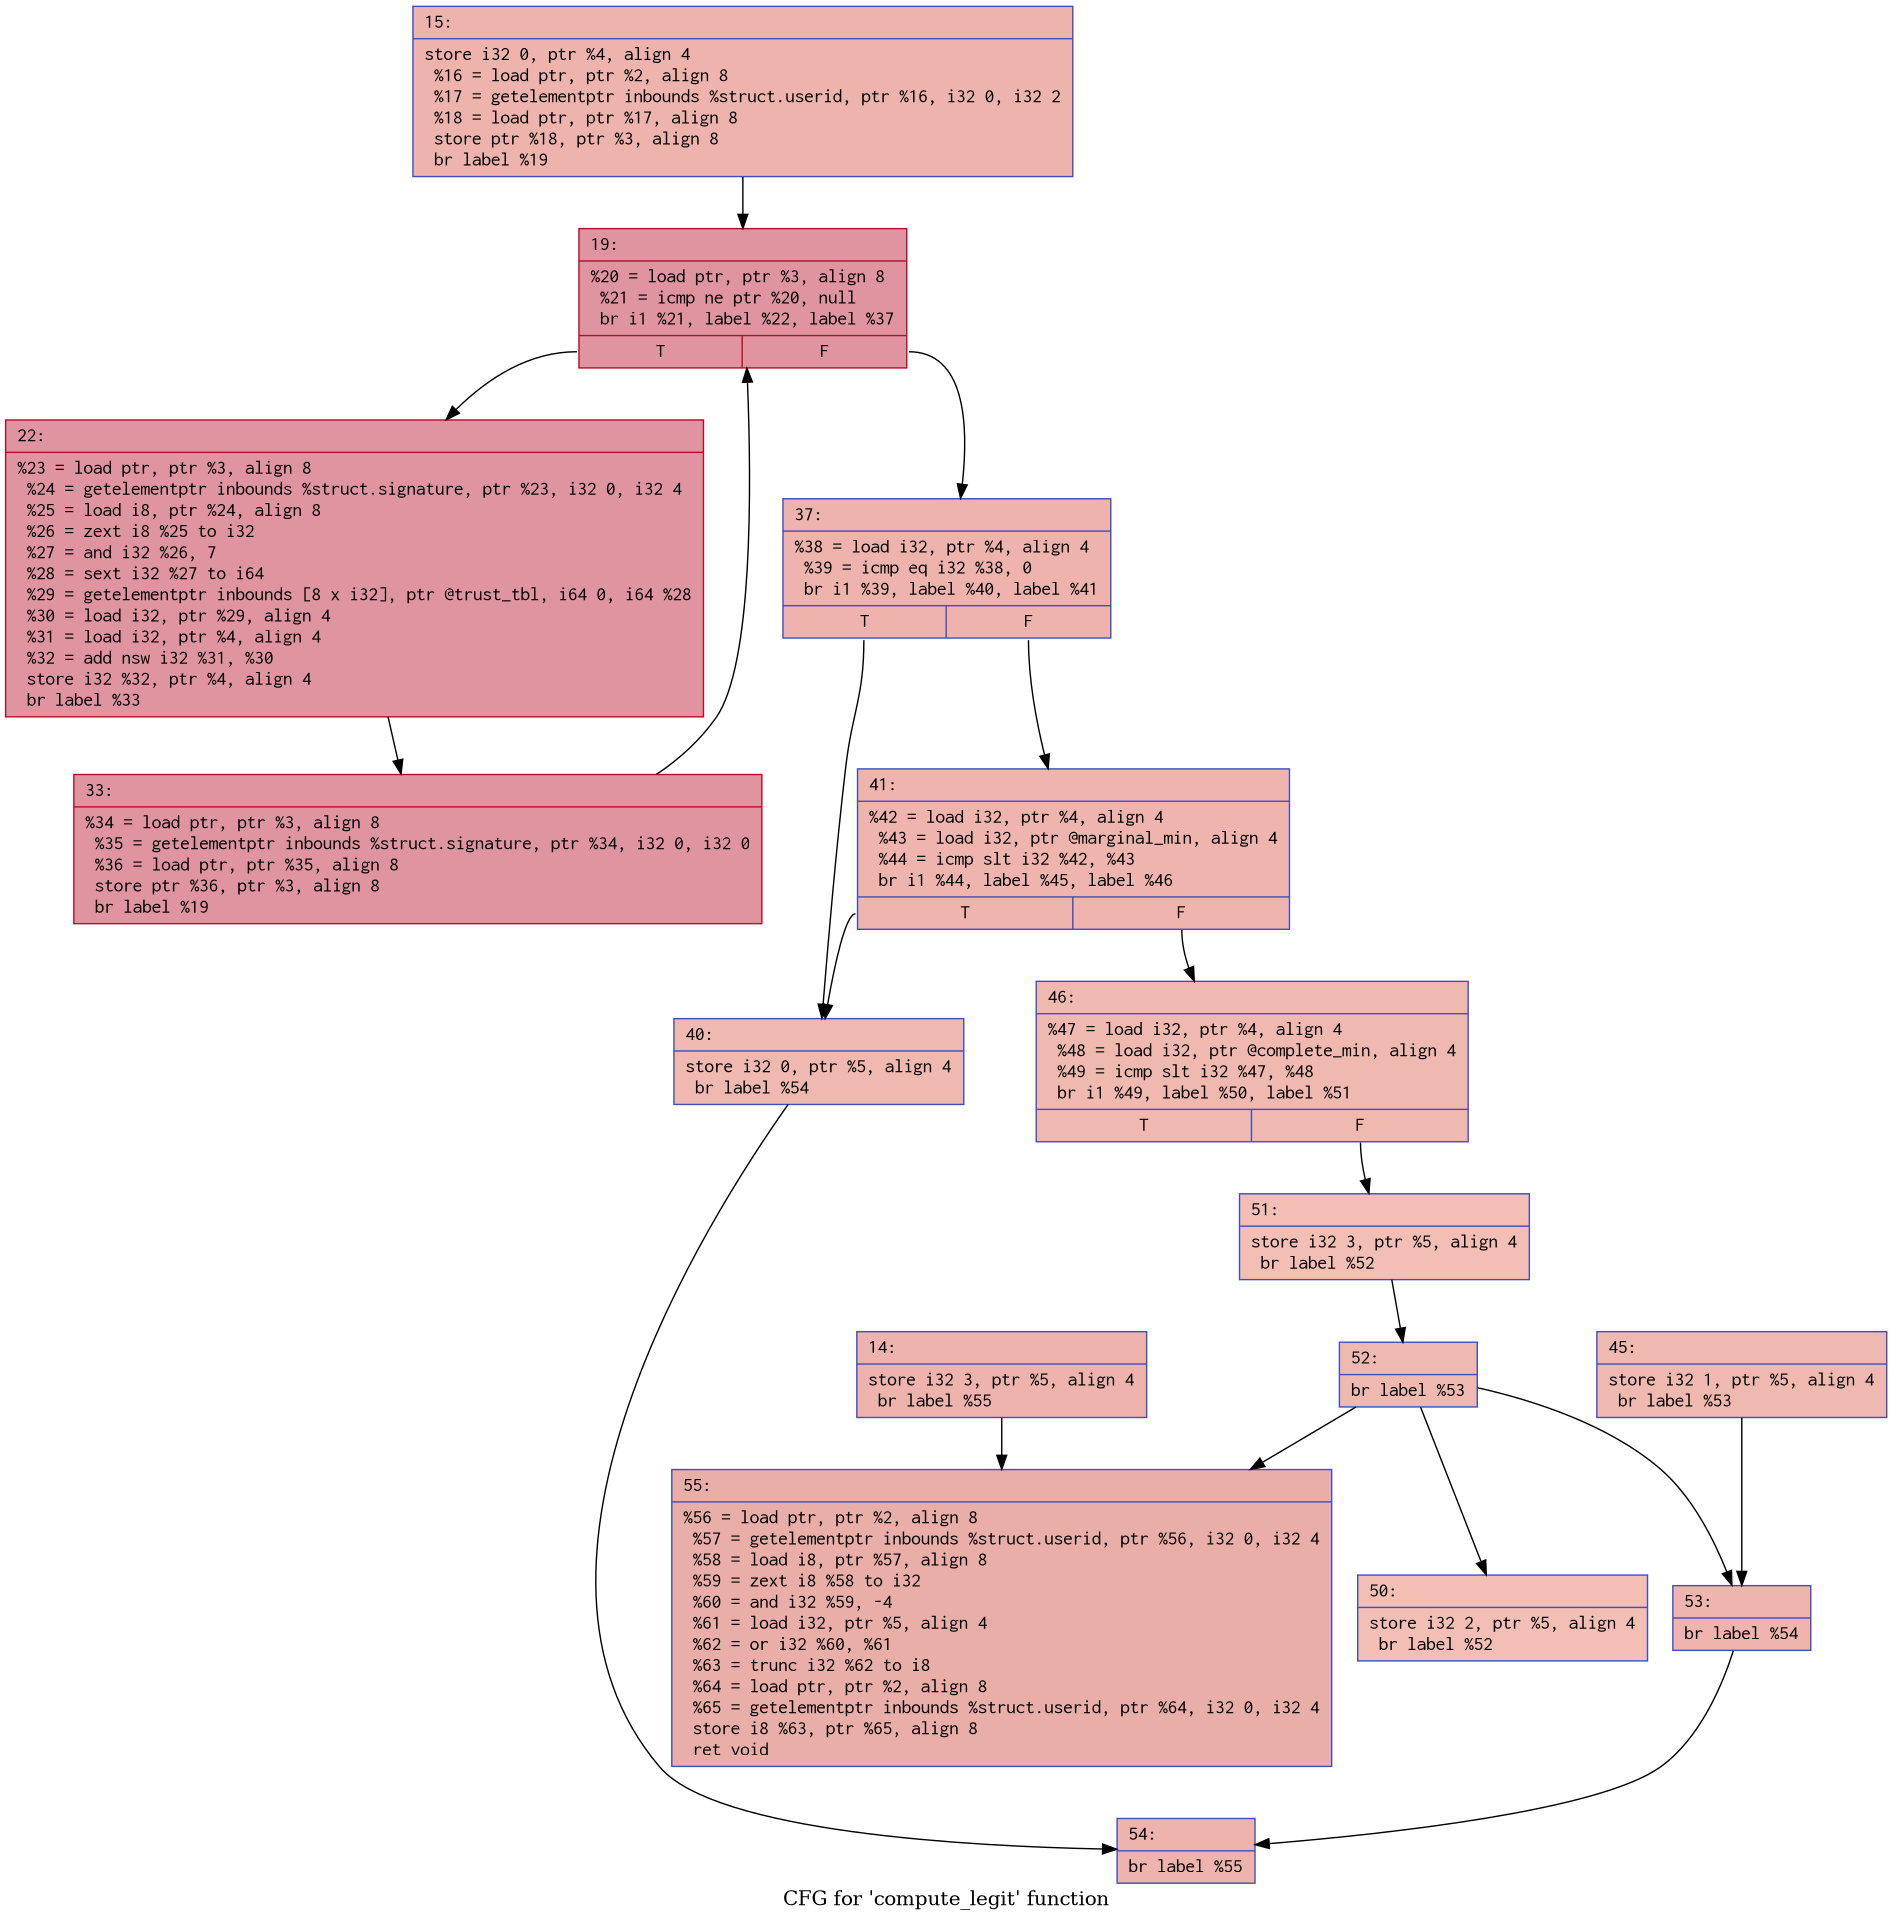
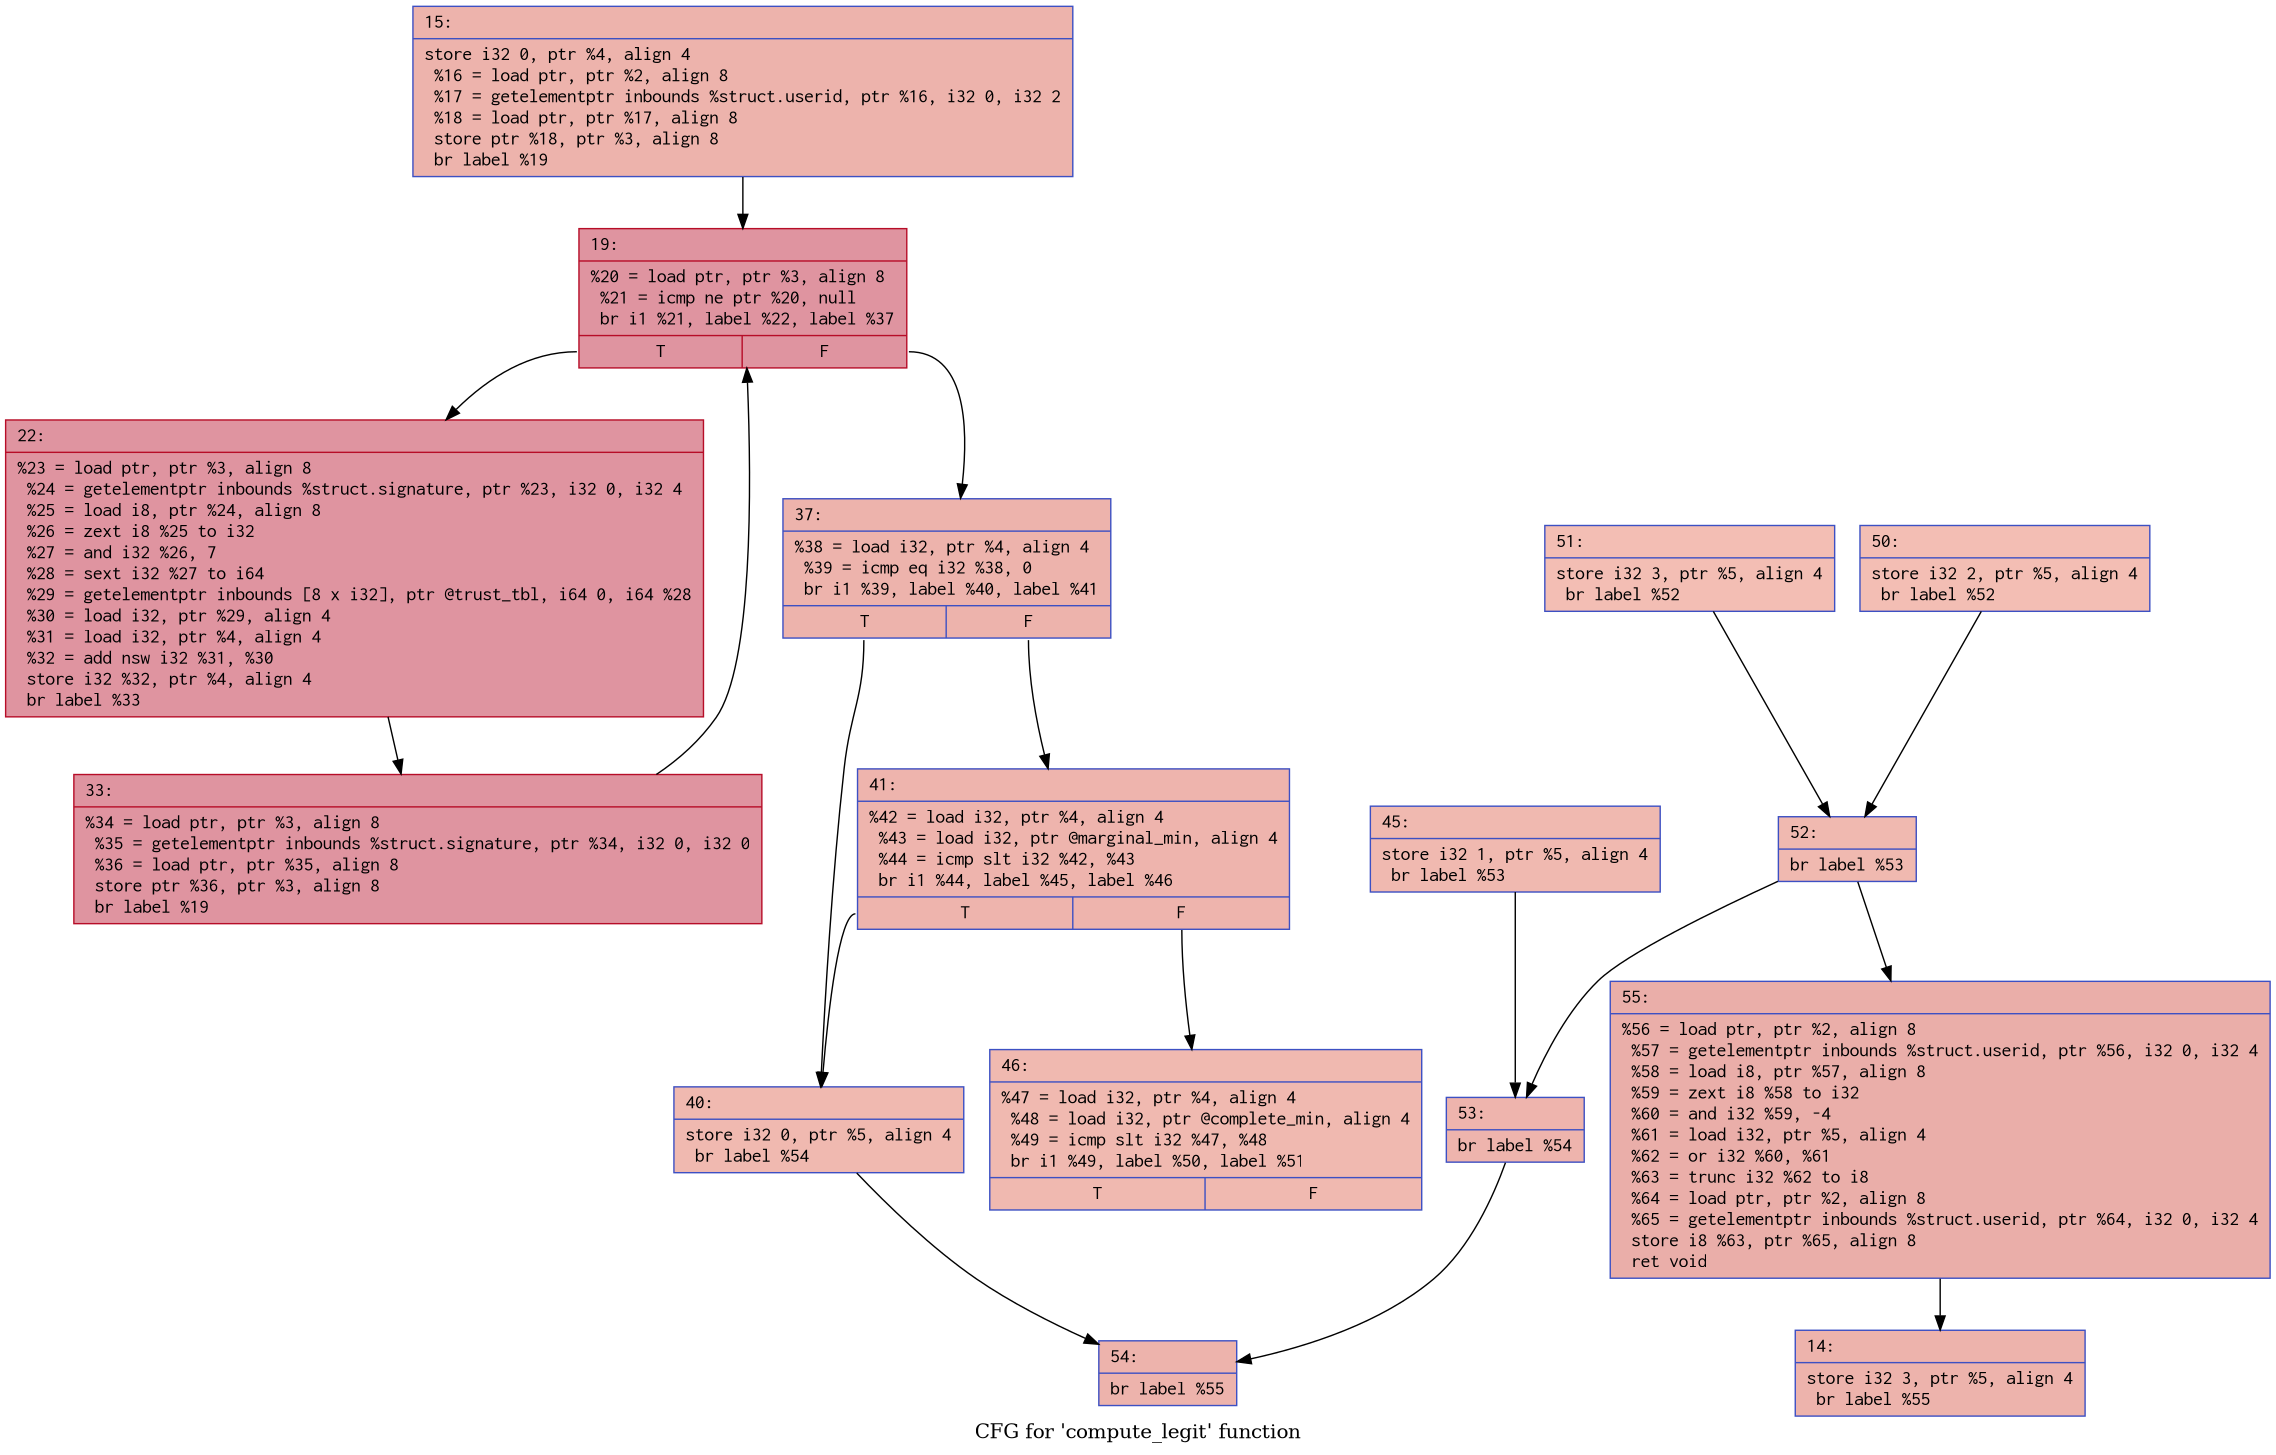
edge "46:" -> "51:": removed
edge "14:" -> "55:": reversed
edge "52:" -> "50:": reversed
